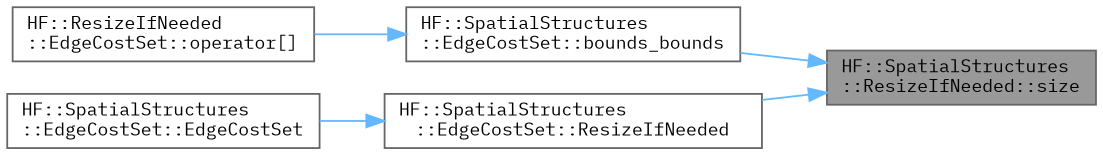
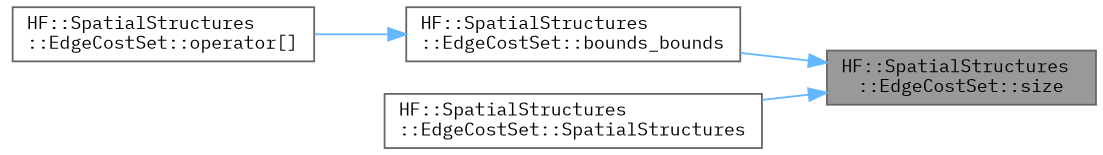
node "HF::ResizeIfNeeded ::EdgeCostSet::operator[]": label "HF::ResizeIfNeeded ::EdgeCostSet::operator[]" -> "HF::SpatialStructures ::EdgeCostSet::operator[]"
node "HF::SpatialStructures ::ResizeIfNeeded::size": label "HF::SpatialStructures ::ResizeIfNeeded::size" -> "HF::SpatialStructures ::EdgeCostSet::size"
node "HF::SpatialStructures ::EdgeCostSet::EdgeCostSet": removed
node "HF::SpatialStructures ::EdgeCostSet::ResizeIfNeeded": label "HF::SpatialStructures ::EdgeCostSet::ResizeIfNeeded" -> "HF::SpatialStructures ::EdgeCostSet::SpatialStructures"
